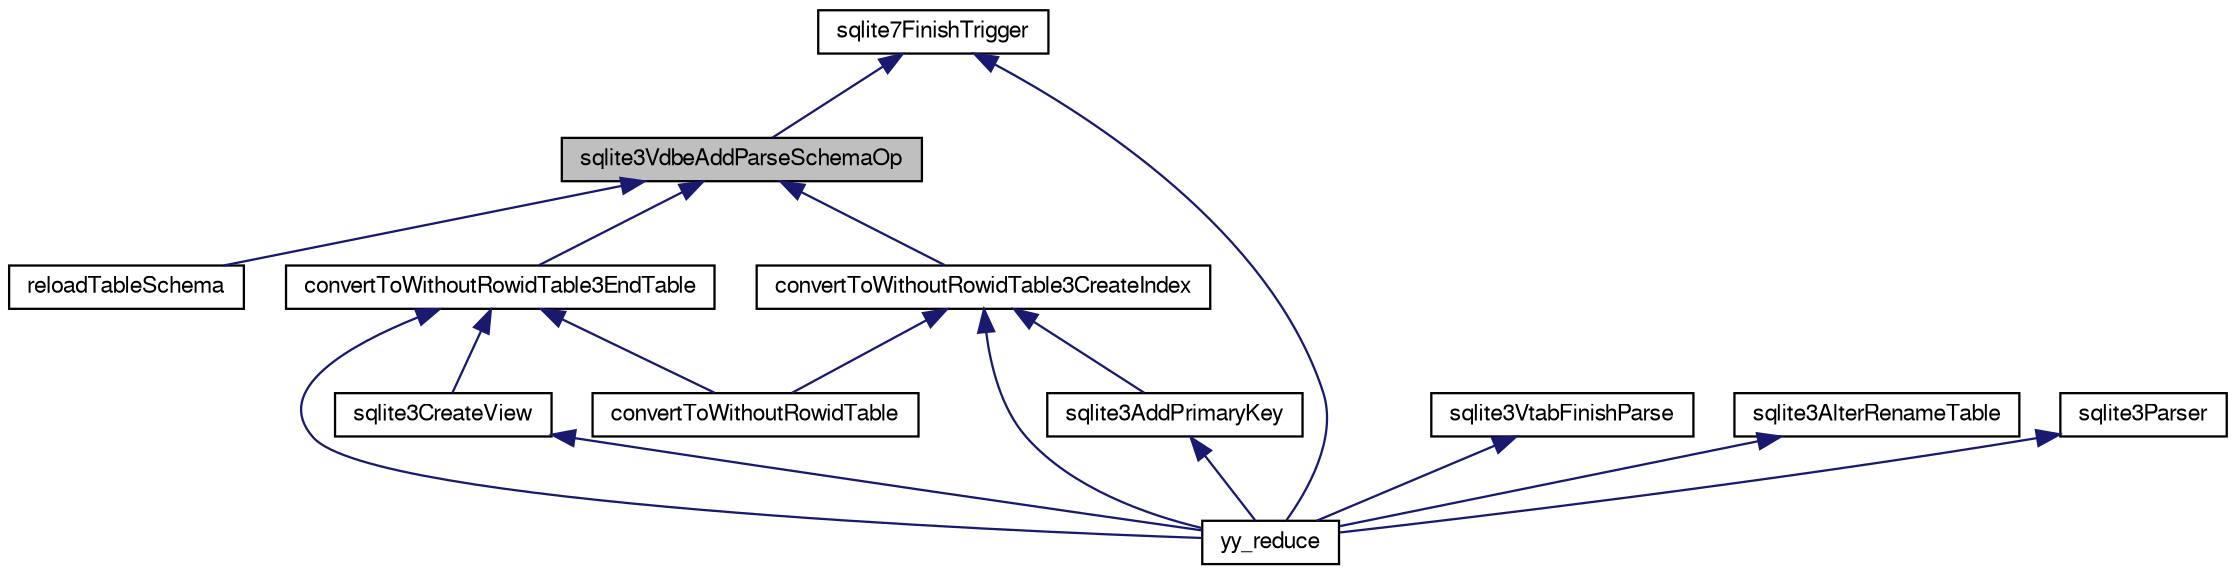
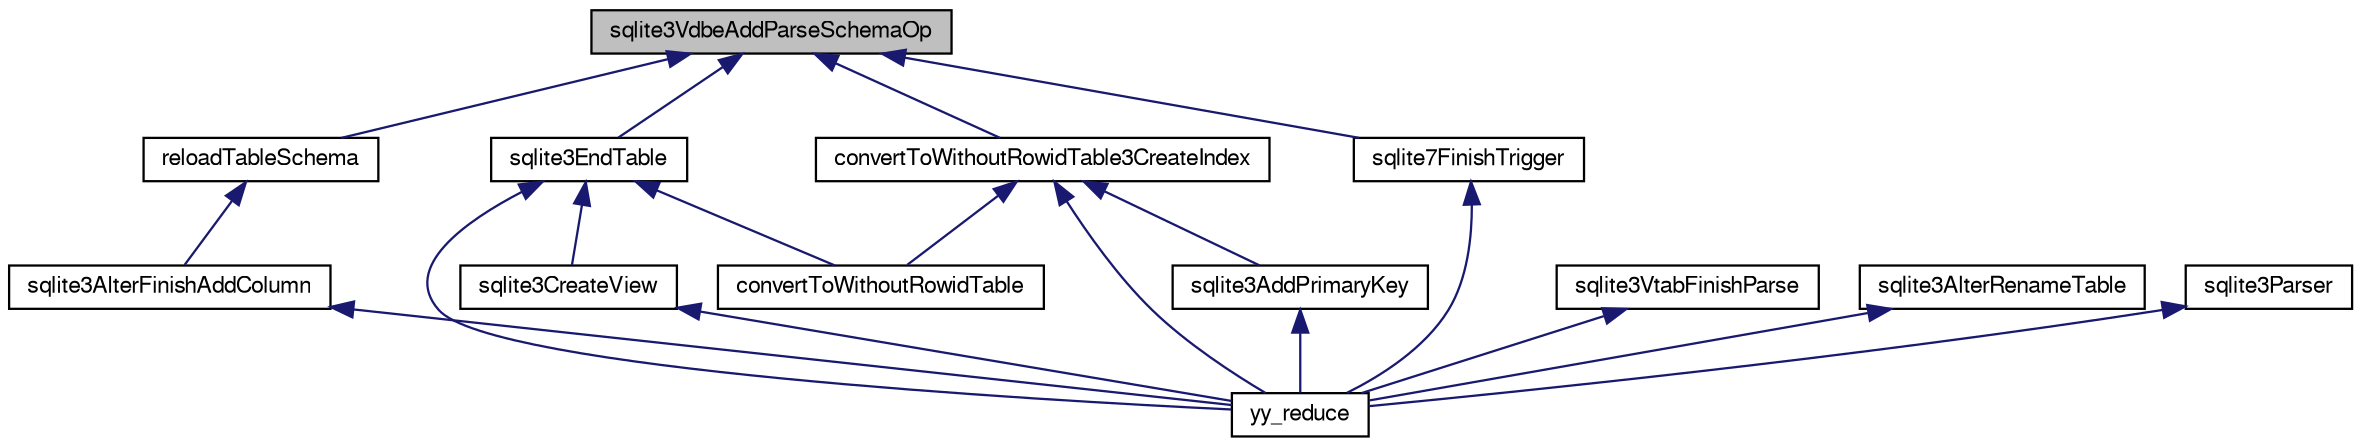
edge "sqlite3VdbeAddParseSchemaOp" -> "sqlite7FinishTrigger": reversed
node "sqlite3AlterFinishAddColumn": added
node "convertToWithoutRowidTable3EndTable": label "convertToWithoutRowidTable3EndTable" -> "sqlite3EndTable"
